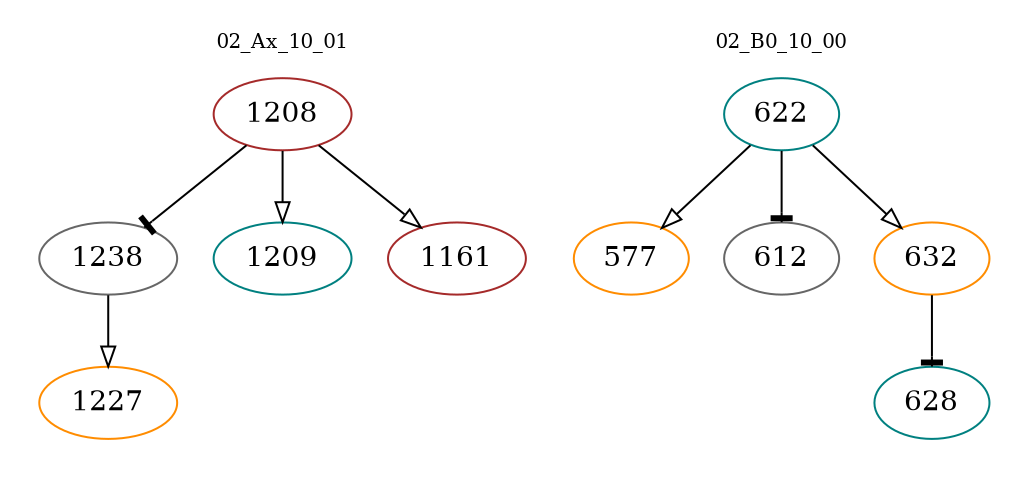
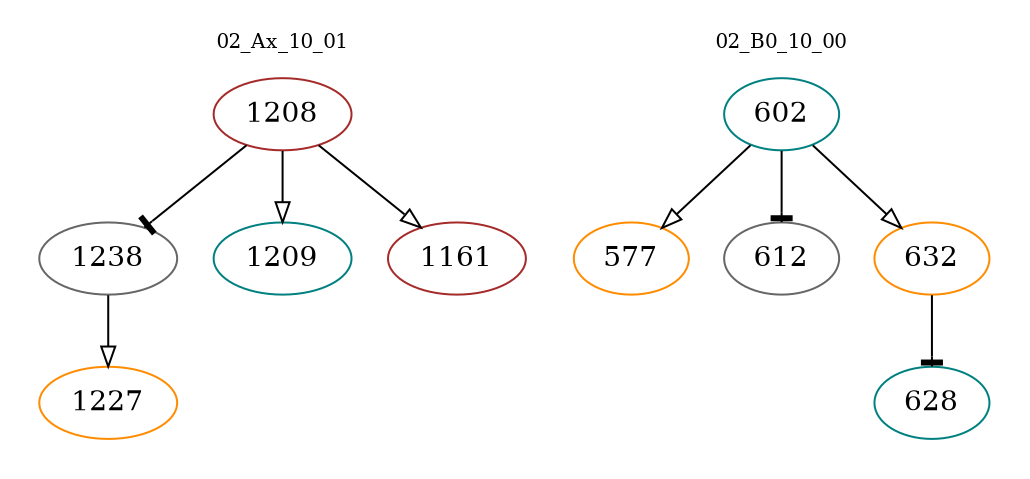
node "622": label "622" -> "602"
